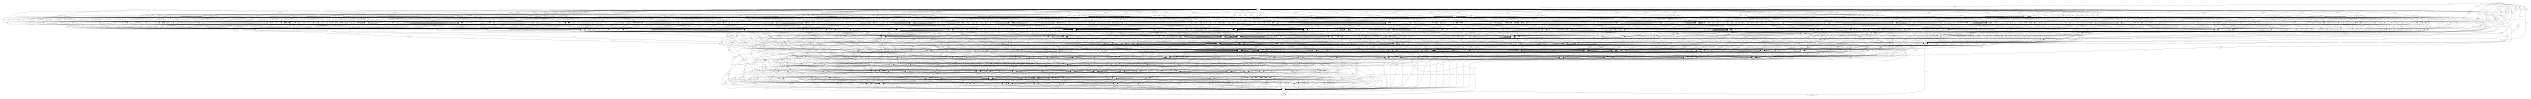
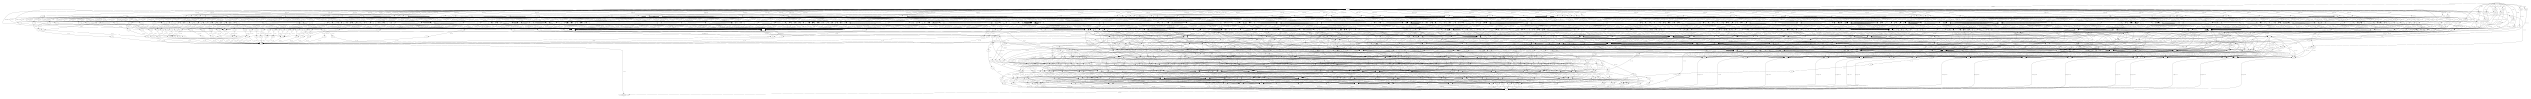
node "t_13": removed
